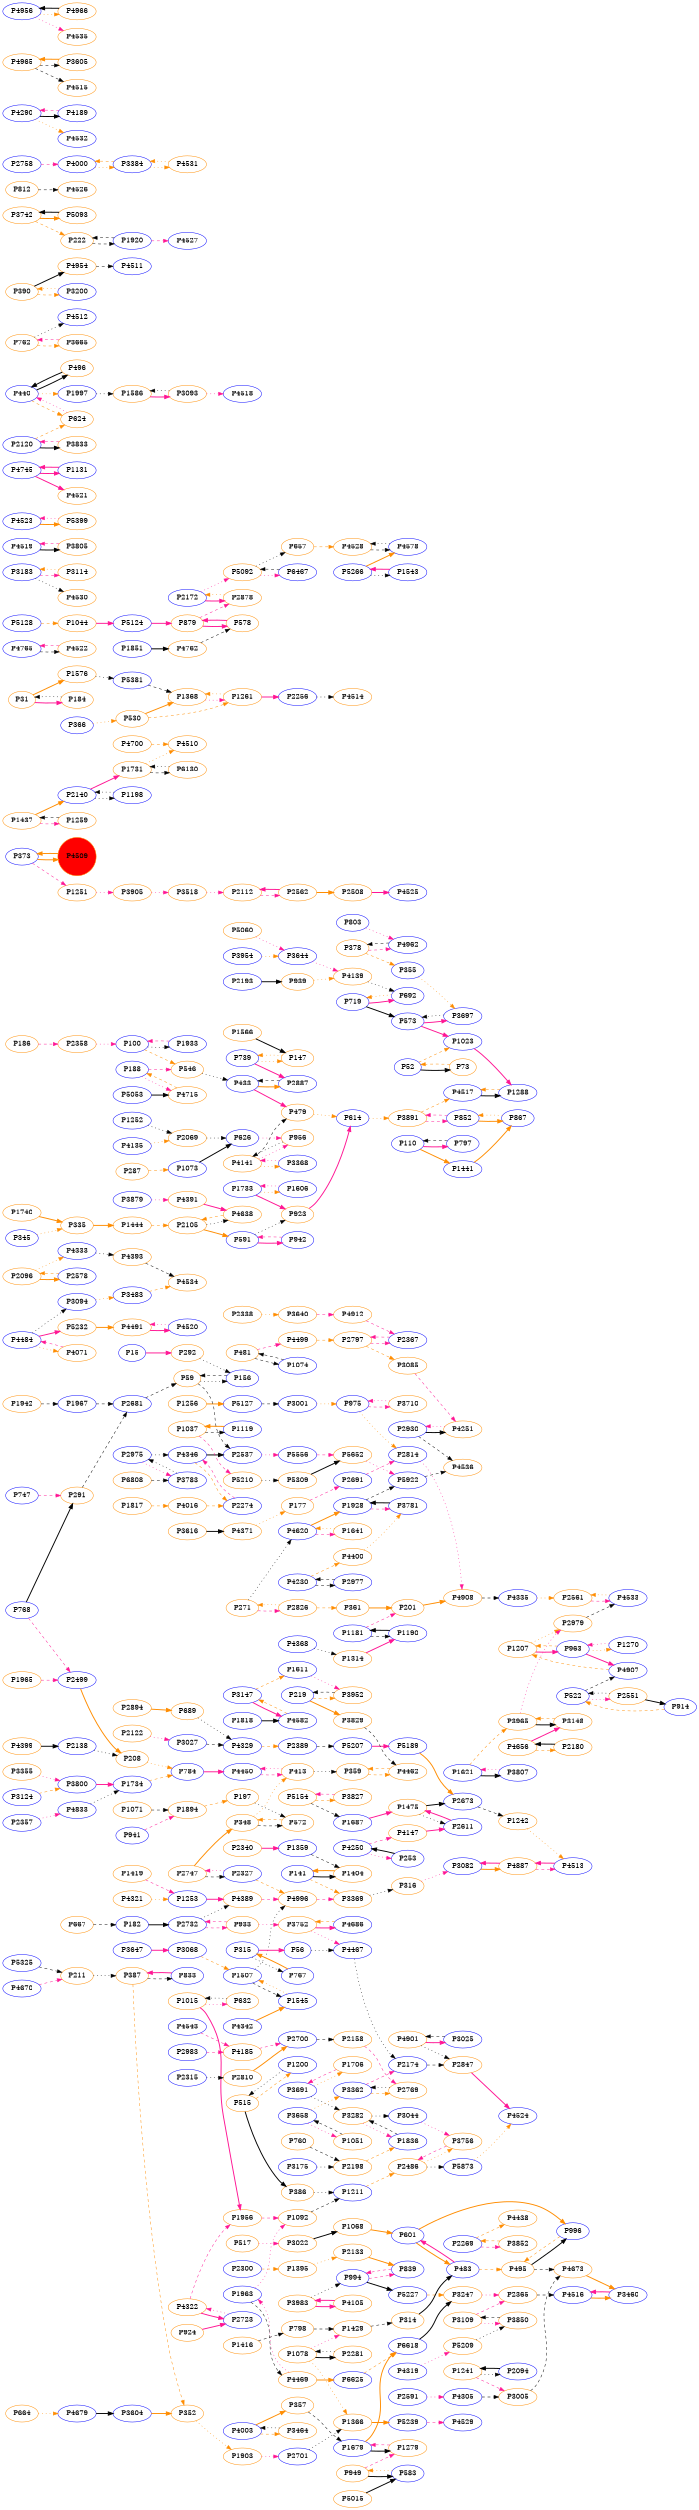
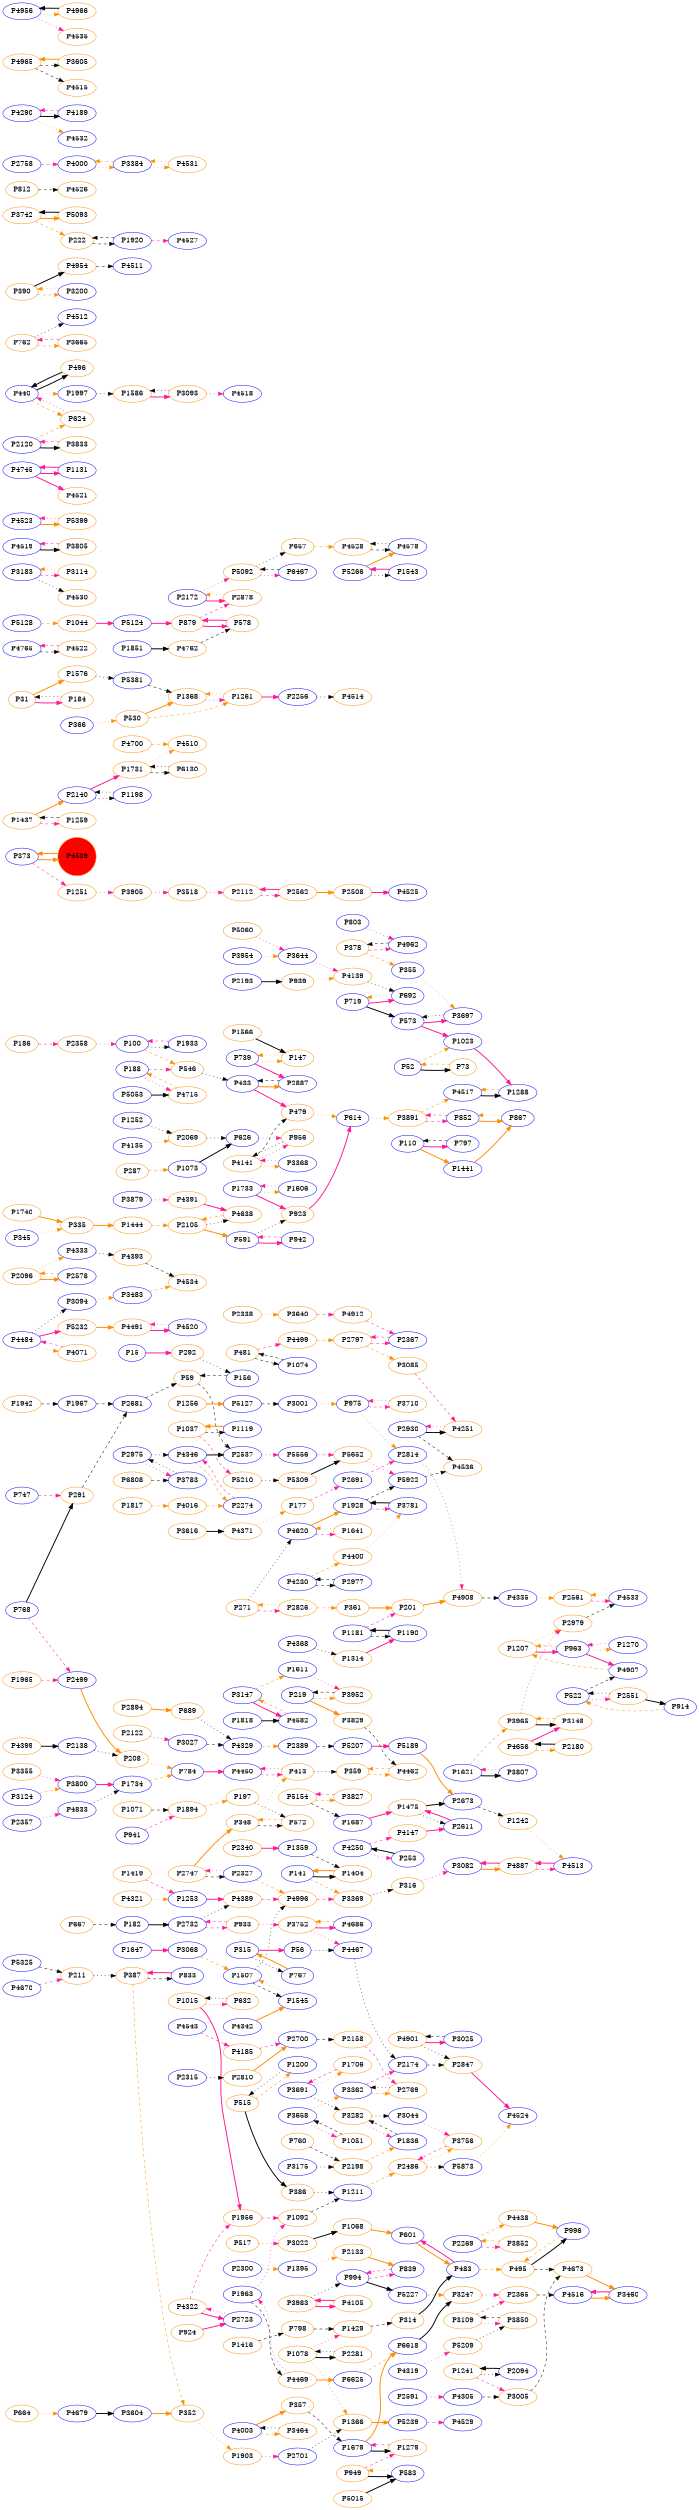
edge "P59" -> "P156": removed
node "P3647": label "P3647" -> "P1647"
node "P2983": removed
edge "P601" -> "P996": now "P4438" -> "P996"
node "P1395": color darkorange -> blue
